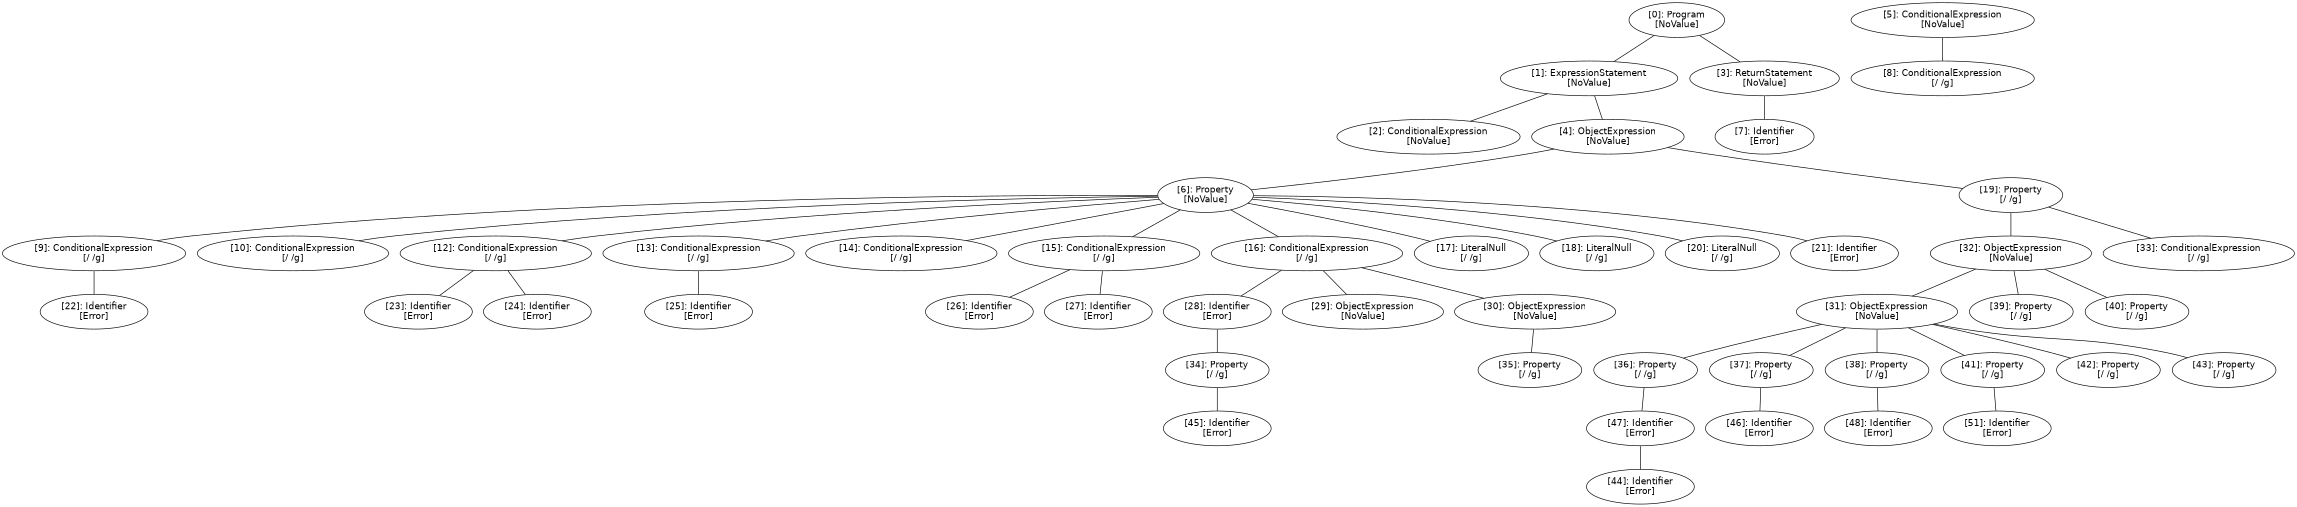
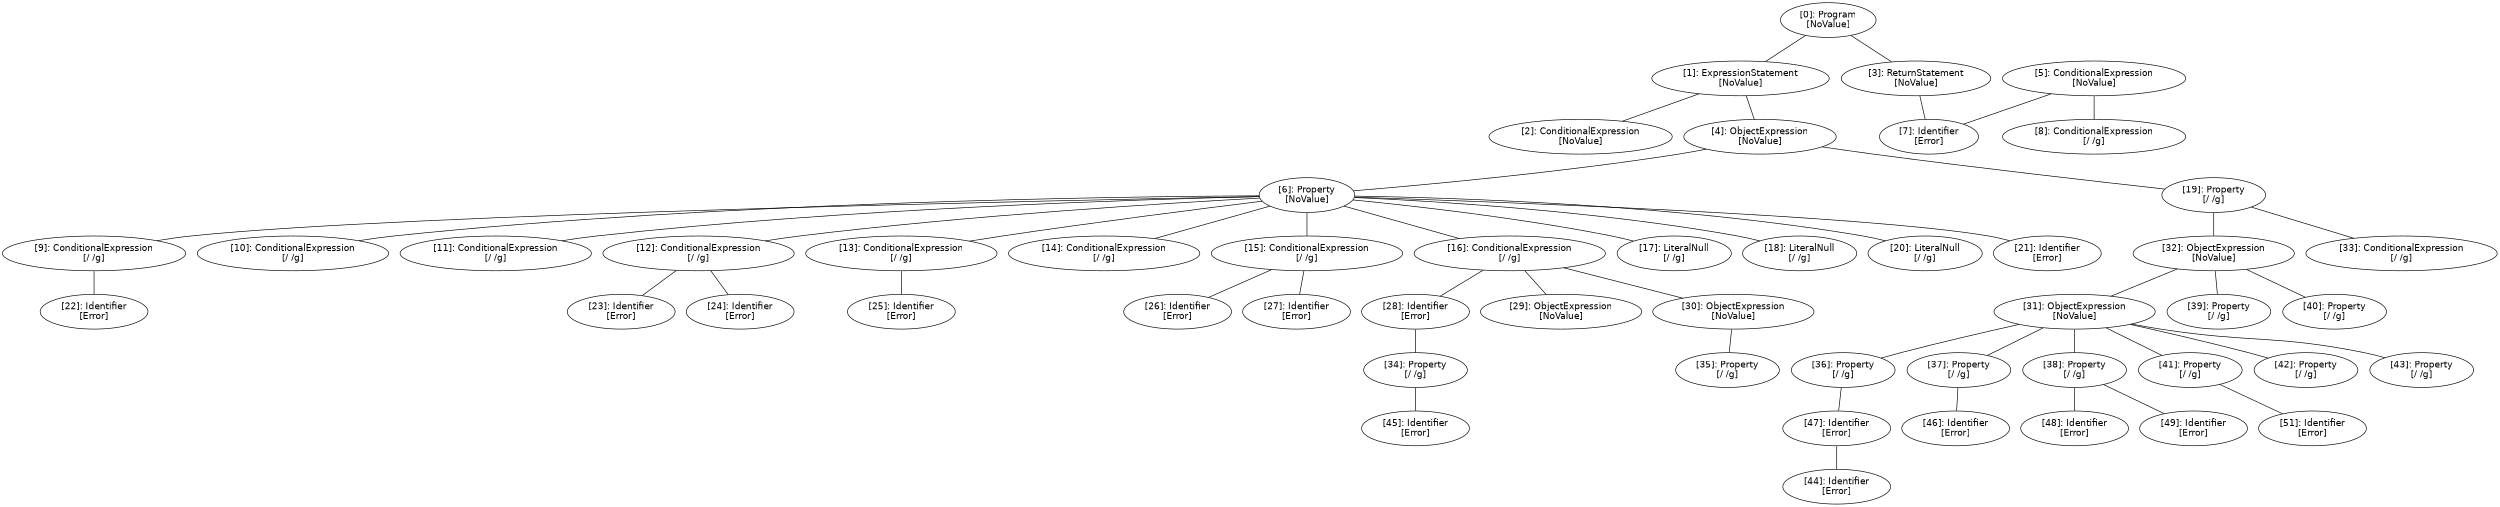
edge "[5]: ConditionalExpression [NoValue]" -- "[7]: Identifier [Error]": added
node "[11]: ConditionalExpression [/ /g]": added
node "[49]: Identifier [Error]": added
